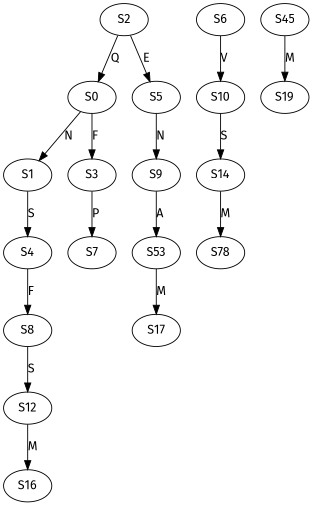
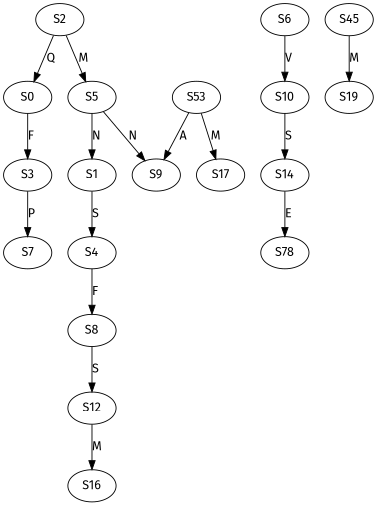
edge "S2" -> "S5": label "E" -> "M"
edge "S0" -> "S1": now "S5" -> "S1"
edge "S9" -> "S53": reversed
edge "S14" -> "S78": label "M" -> "E"
